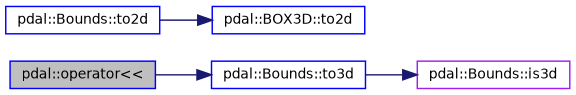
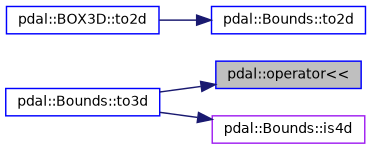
edge "pdal::Bounds::to2d" -> "pdal::BOX3D::to2d": reversed
edge "pdal::operator<<" -> "pdal::Bounds::to3d": reversed
node "pdal::Bounds::is3d": label "pdal::Bounds::is3d" -> "pdal::Bounds::is4d"
